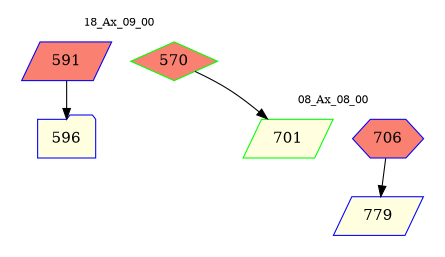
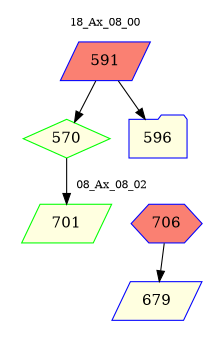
cluster "18_Ax_09_00": label "18_Ax_09_00" -> "18_Ax_08_00"
node "570": fillcolor salmon -> lightyellow
edge "591" -> "570": added
cluster "08_Ax_08_00": label "08_Ax_08_00" -> "08_Ax_08_02"
node "779": label "779" -> "679"
